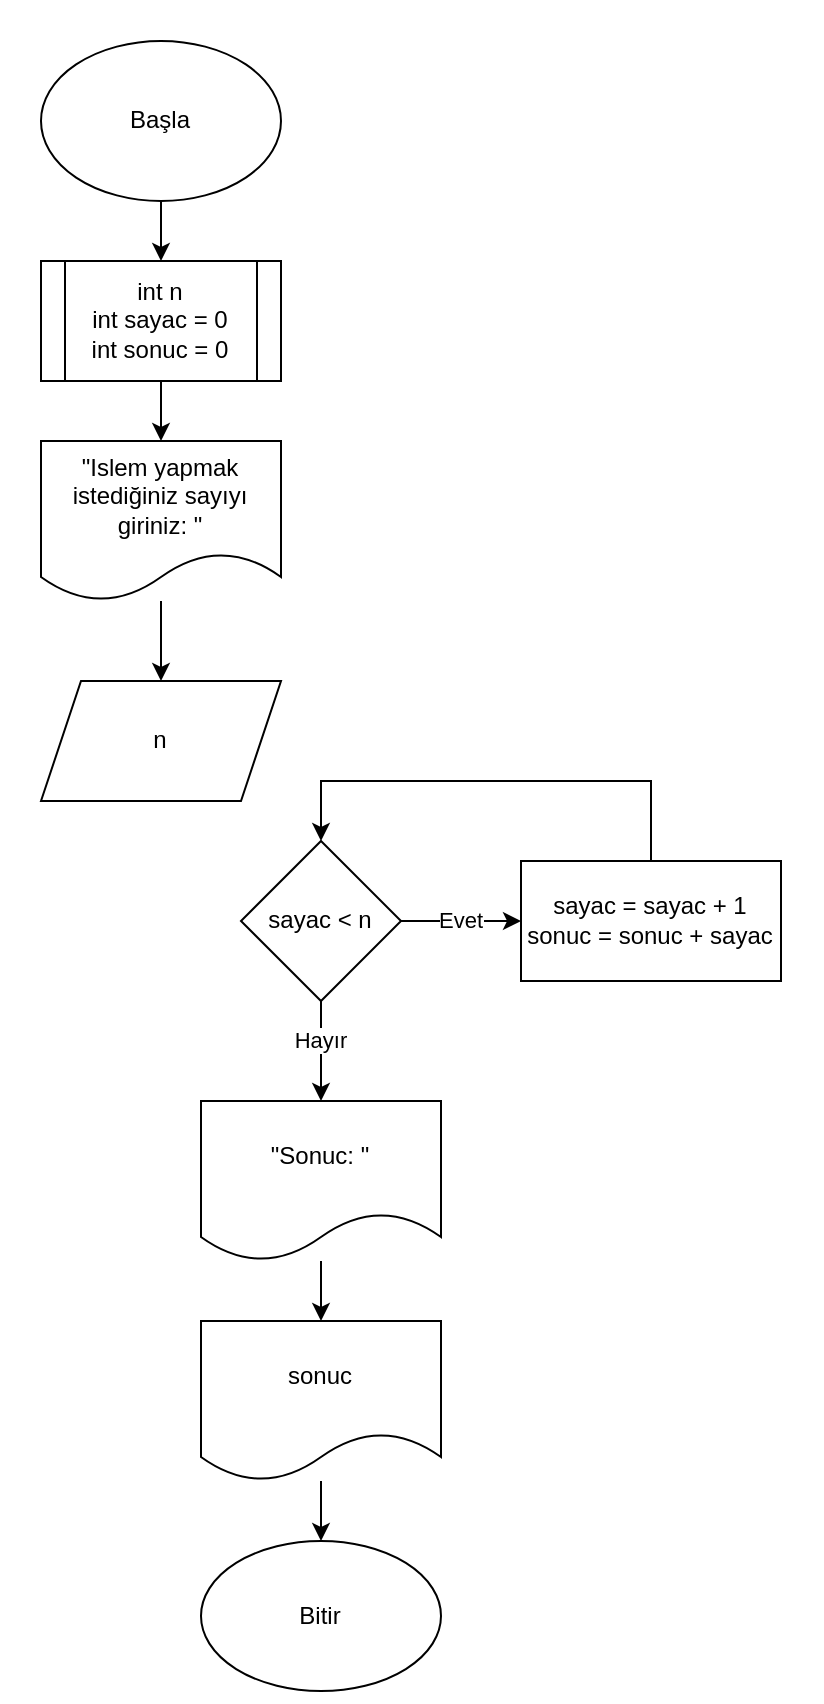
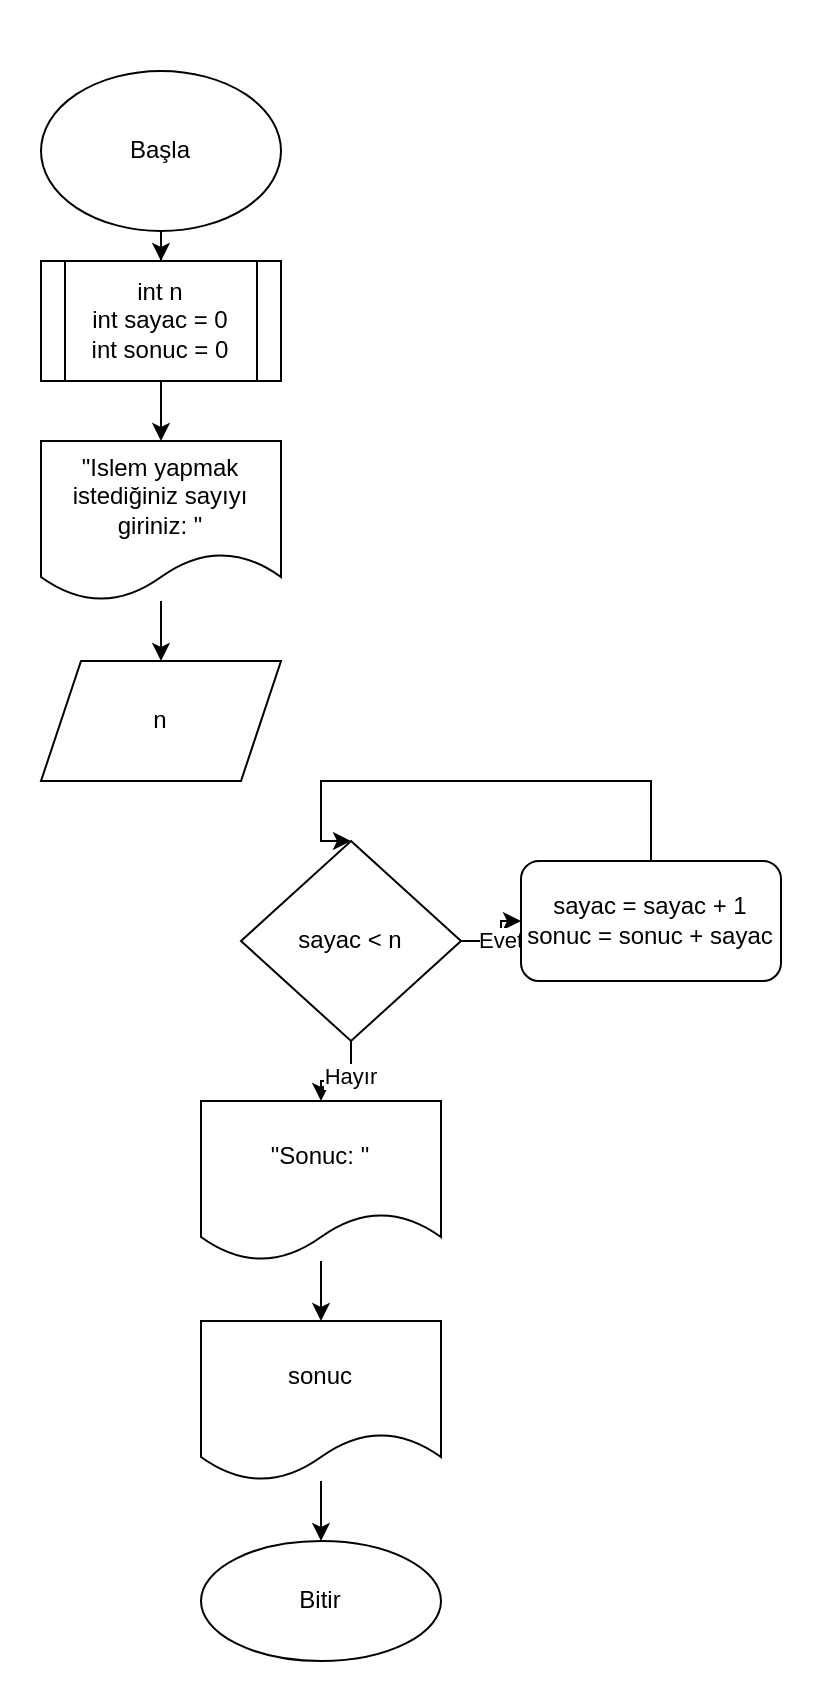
node "Başla": moved (161, 121) -> (161, 151)
node "n": moved (161, 741) -> (161, 721)
node "sayac < n": size 160x160 -> 220x200
node "sayac = sayac + 1 sonuc = sonuc + sayac": shape rectangle -> rounded rectangle
node "Bitir": size 240x150 -> 240x120
